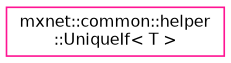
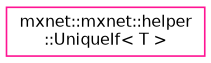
node "mxnet::common::helper ::UniqueIf< T >": label "mxnet::common::helper ::UniqueIf< T >" -> "mxnet::mxnet::helper ::UniqueIf< T >"
